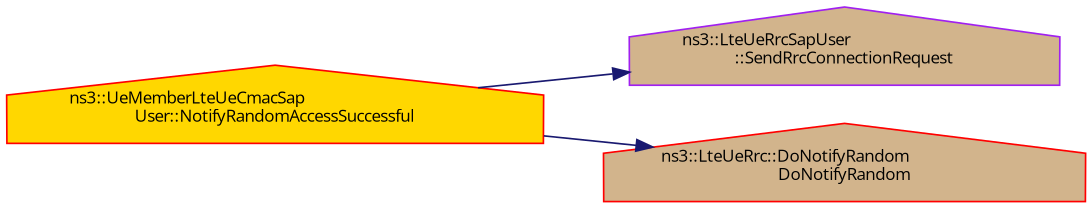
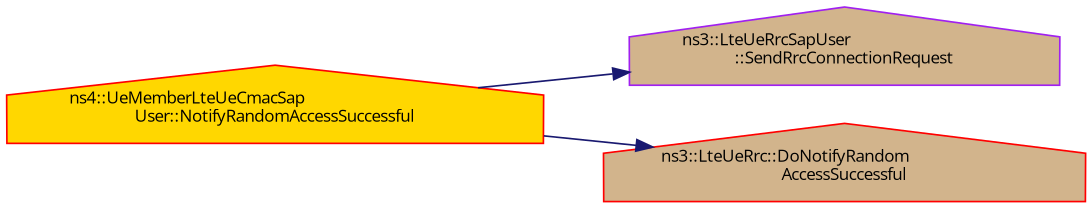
node "ns3::UeMemberLteUeCmacSap User::NotifyRandomAccessSuccessful": label "ns3::UeMemberLteUeCmacSap User::NotifyRandomAccessSuccessful" -> "ns4::UeMemberLteUeCmacSap User::NotifyRandomAccessSuccessful"
node "ns3::LteUeRrc::DoNotifyRandom DoNotifyRandom": label "ns3::LteUeRrc::DoNotifyRandom DoNotifyRandom" -> "ns3::LteUeRrc::DoNotifyRandom AccessSuccessful"
